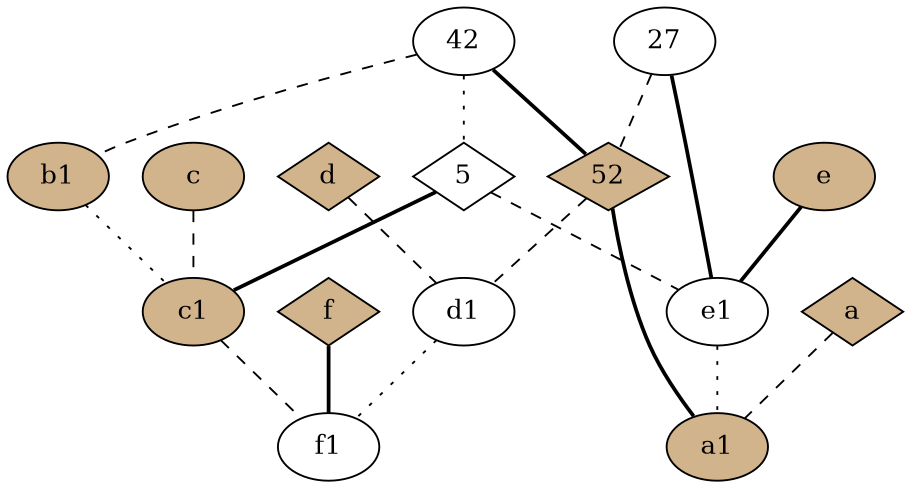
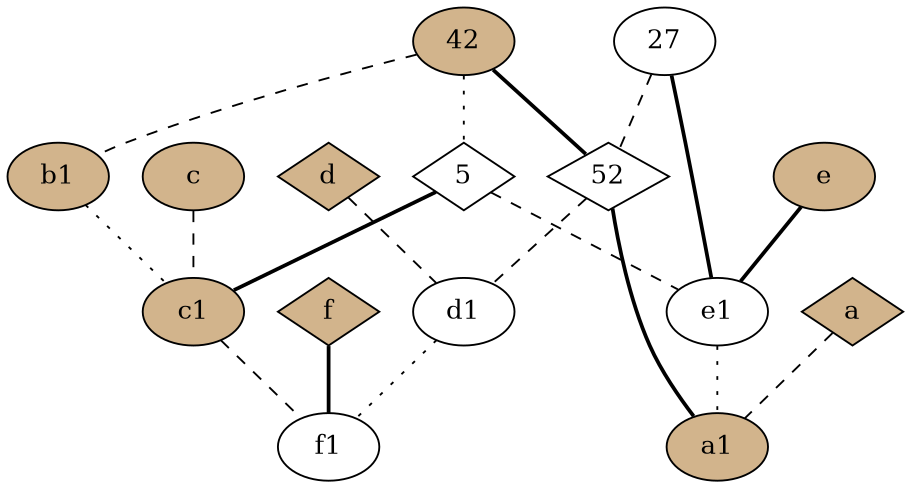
node "42": fillcolor white -> tan
node "52": fillcolor tan -> white
